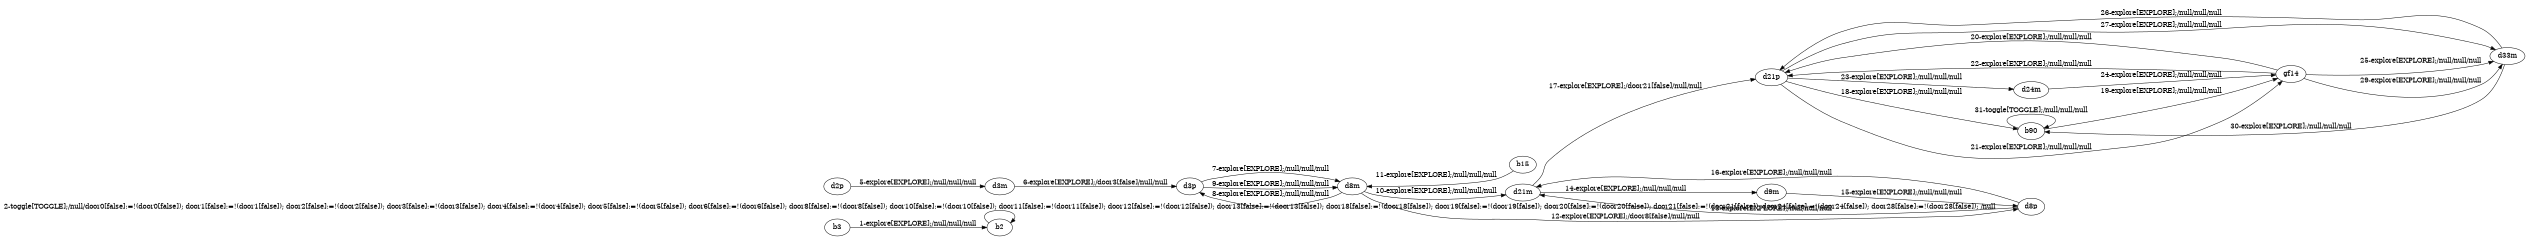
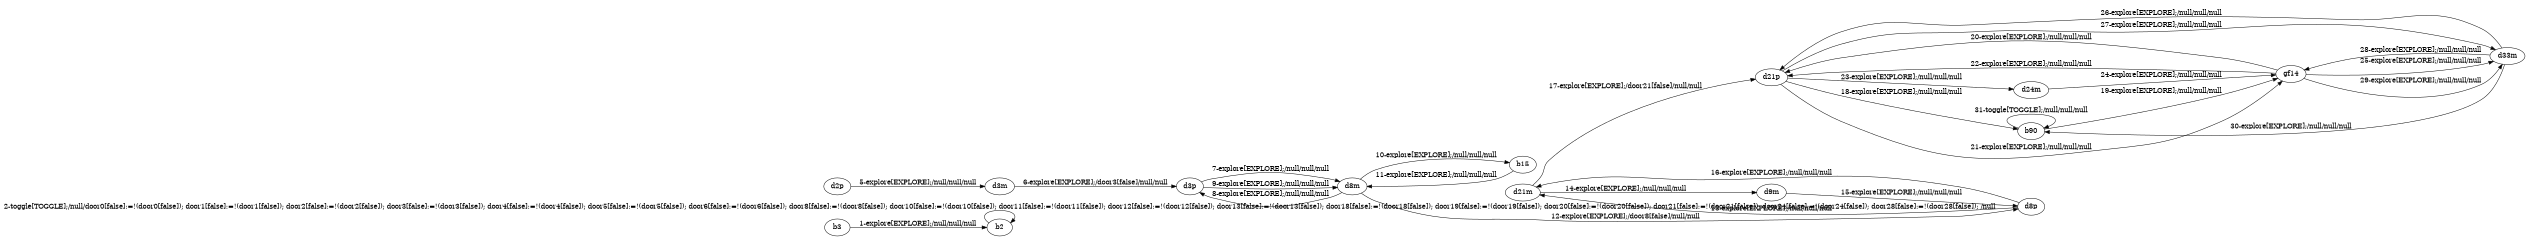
edge "d33m" -> "gf14": added, label "28-explore[EXPLORE];/null/null/null"
edge "d8m" -> "d21m": now "d8m" -> "b15"
